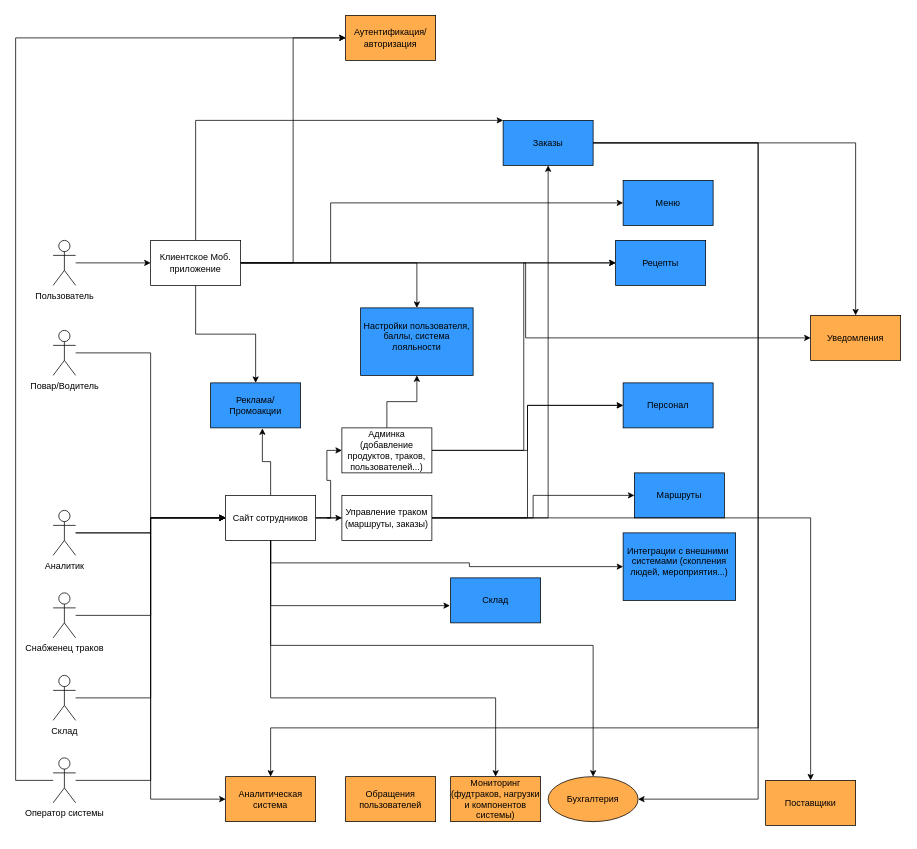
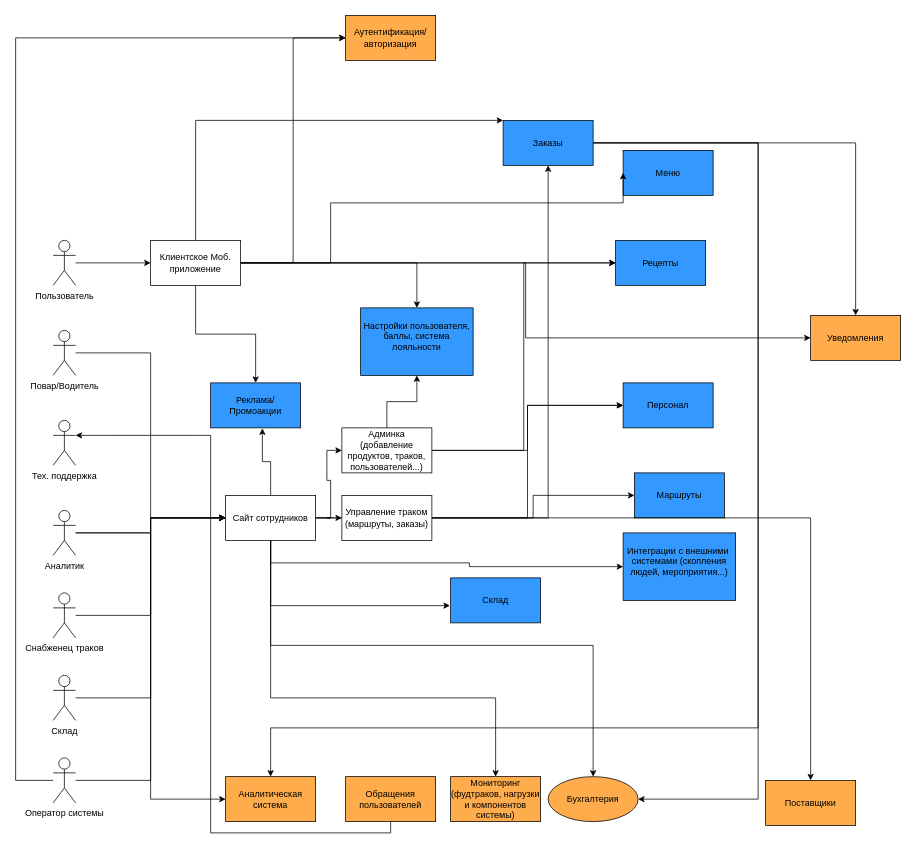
node "Меню": moved (668, 203) -> (668, 173)
node "Тех. поддержка": added
edge "Обращения пользователей" -> "Тех. поддержка": added
